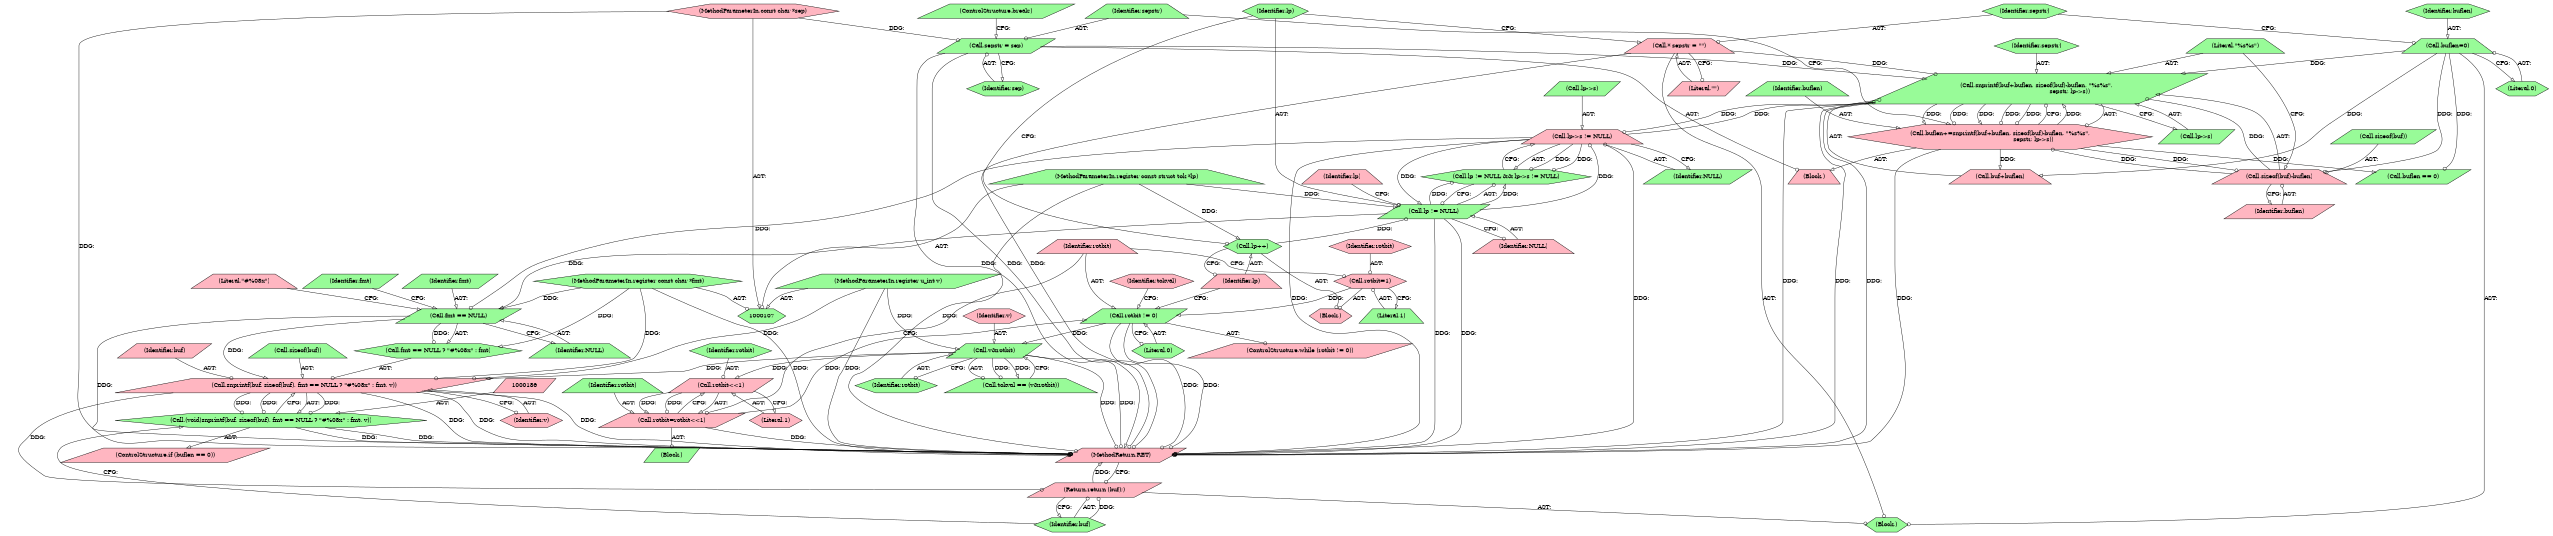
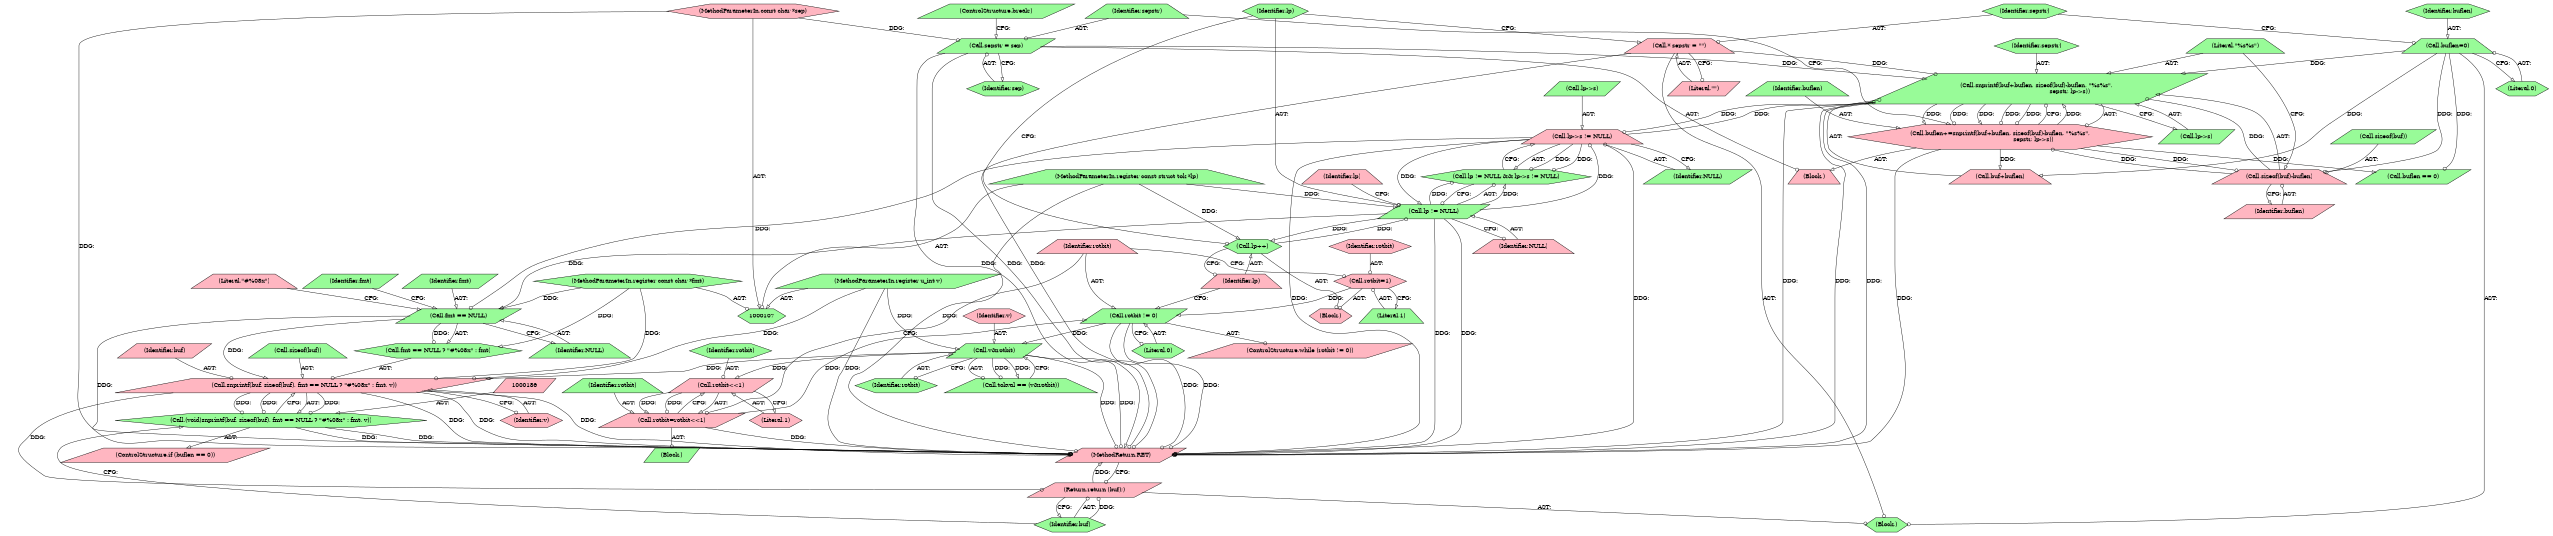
edge "(Call,lp != NULL)" -> "(Call,lp++)": added, label "DDG:"
node "(Identifier,tokval)": removed
edge "(MethodParameterIn,register const char *fmt)" -> "(MethodReturn,RET)": removed, label "DDG:"
